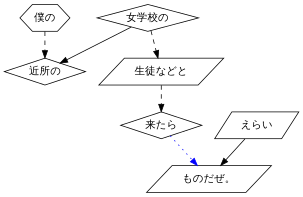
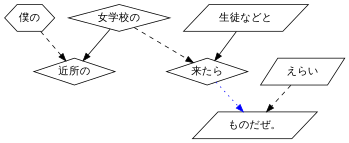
edge "女学校の" -> "生徒などと": now "女学校の" -> "来たら"
edge "生徒などと" -> "来たら": style dashed -> solid
edge "えらい" -> "ものだぜ。": style solid -> dashed
